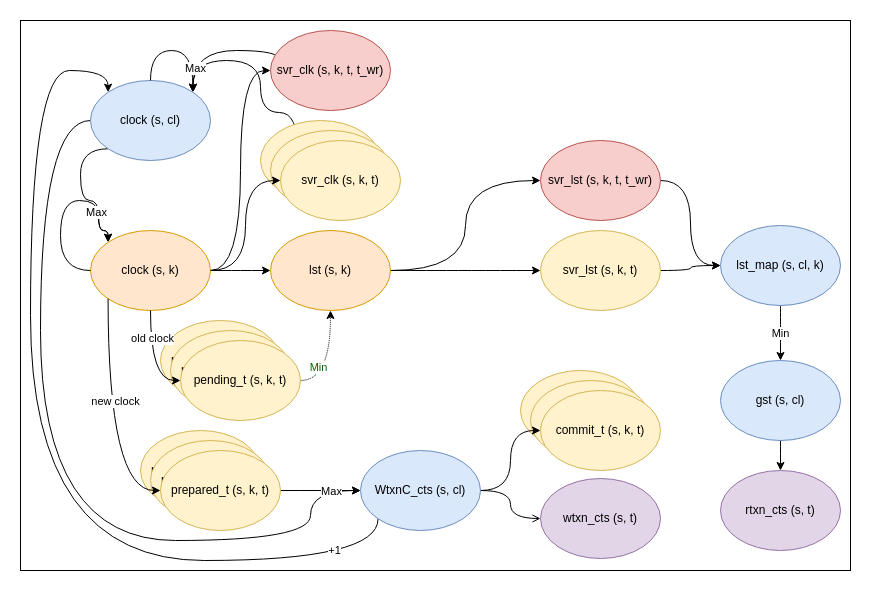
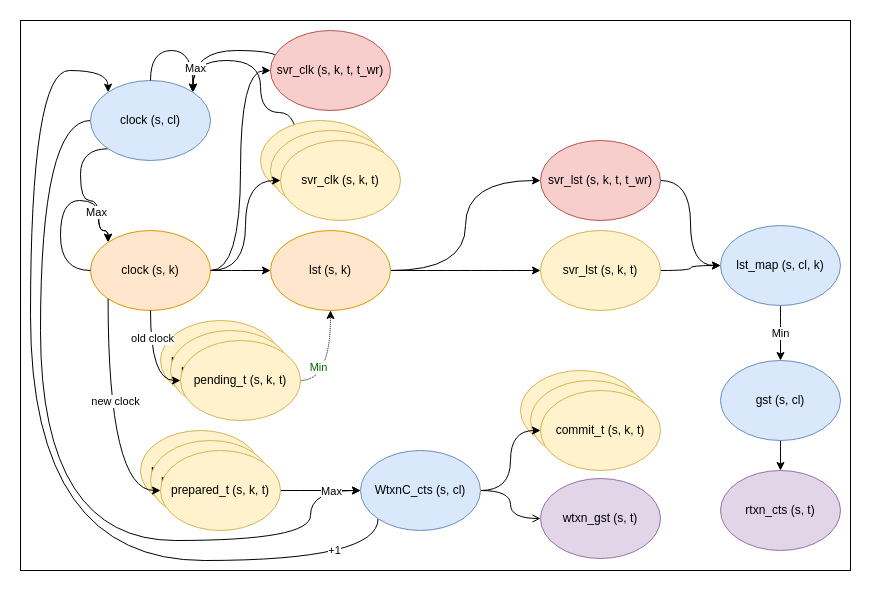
node "wtxn_cts (s, t)": label "wtxn_cts (s, t)" -> "wtxn_gst (s, t)"
